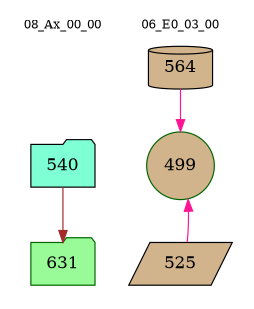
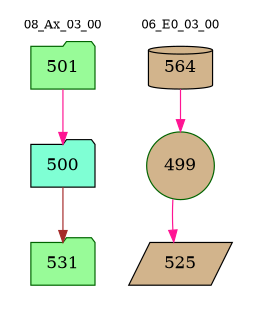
cluster "08_Ax_00_00": label "08_Ax_00_00" -> "08_Ax_03_00"
node "501": added
node "540": label "540" -> "500"
edge "525" -> "499": reversed
node "631": label "631" -> "531"
